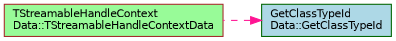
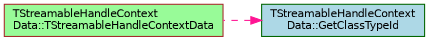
node "GetClassTypeId Data::GetClassTypeId": label "GetClassTypeId Data::GetClassTypeId" -> "TStreamableHandleContext Data::GetClassTypeId"
